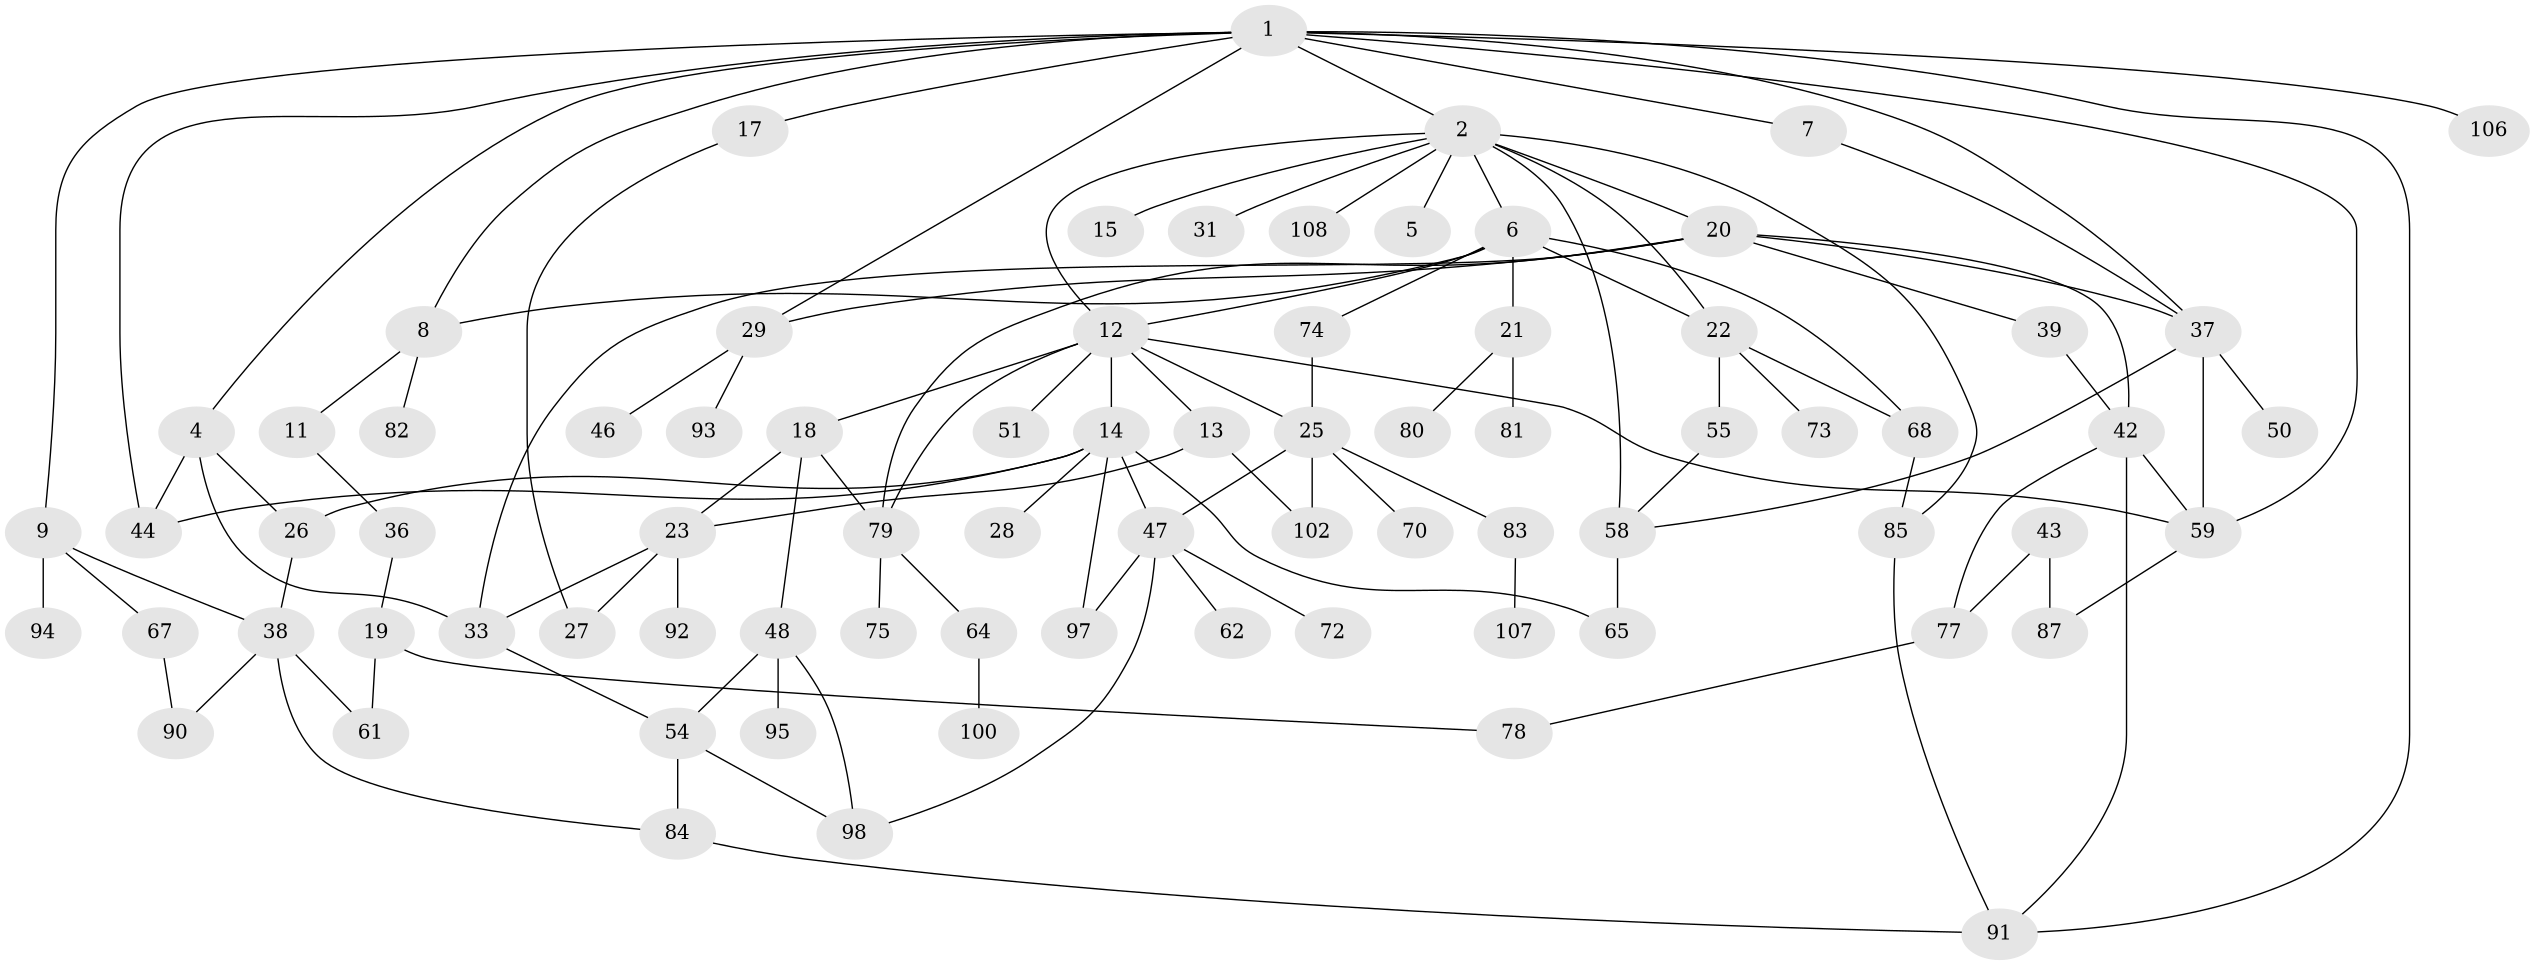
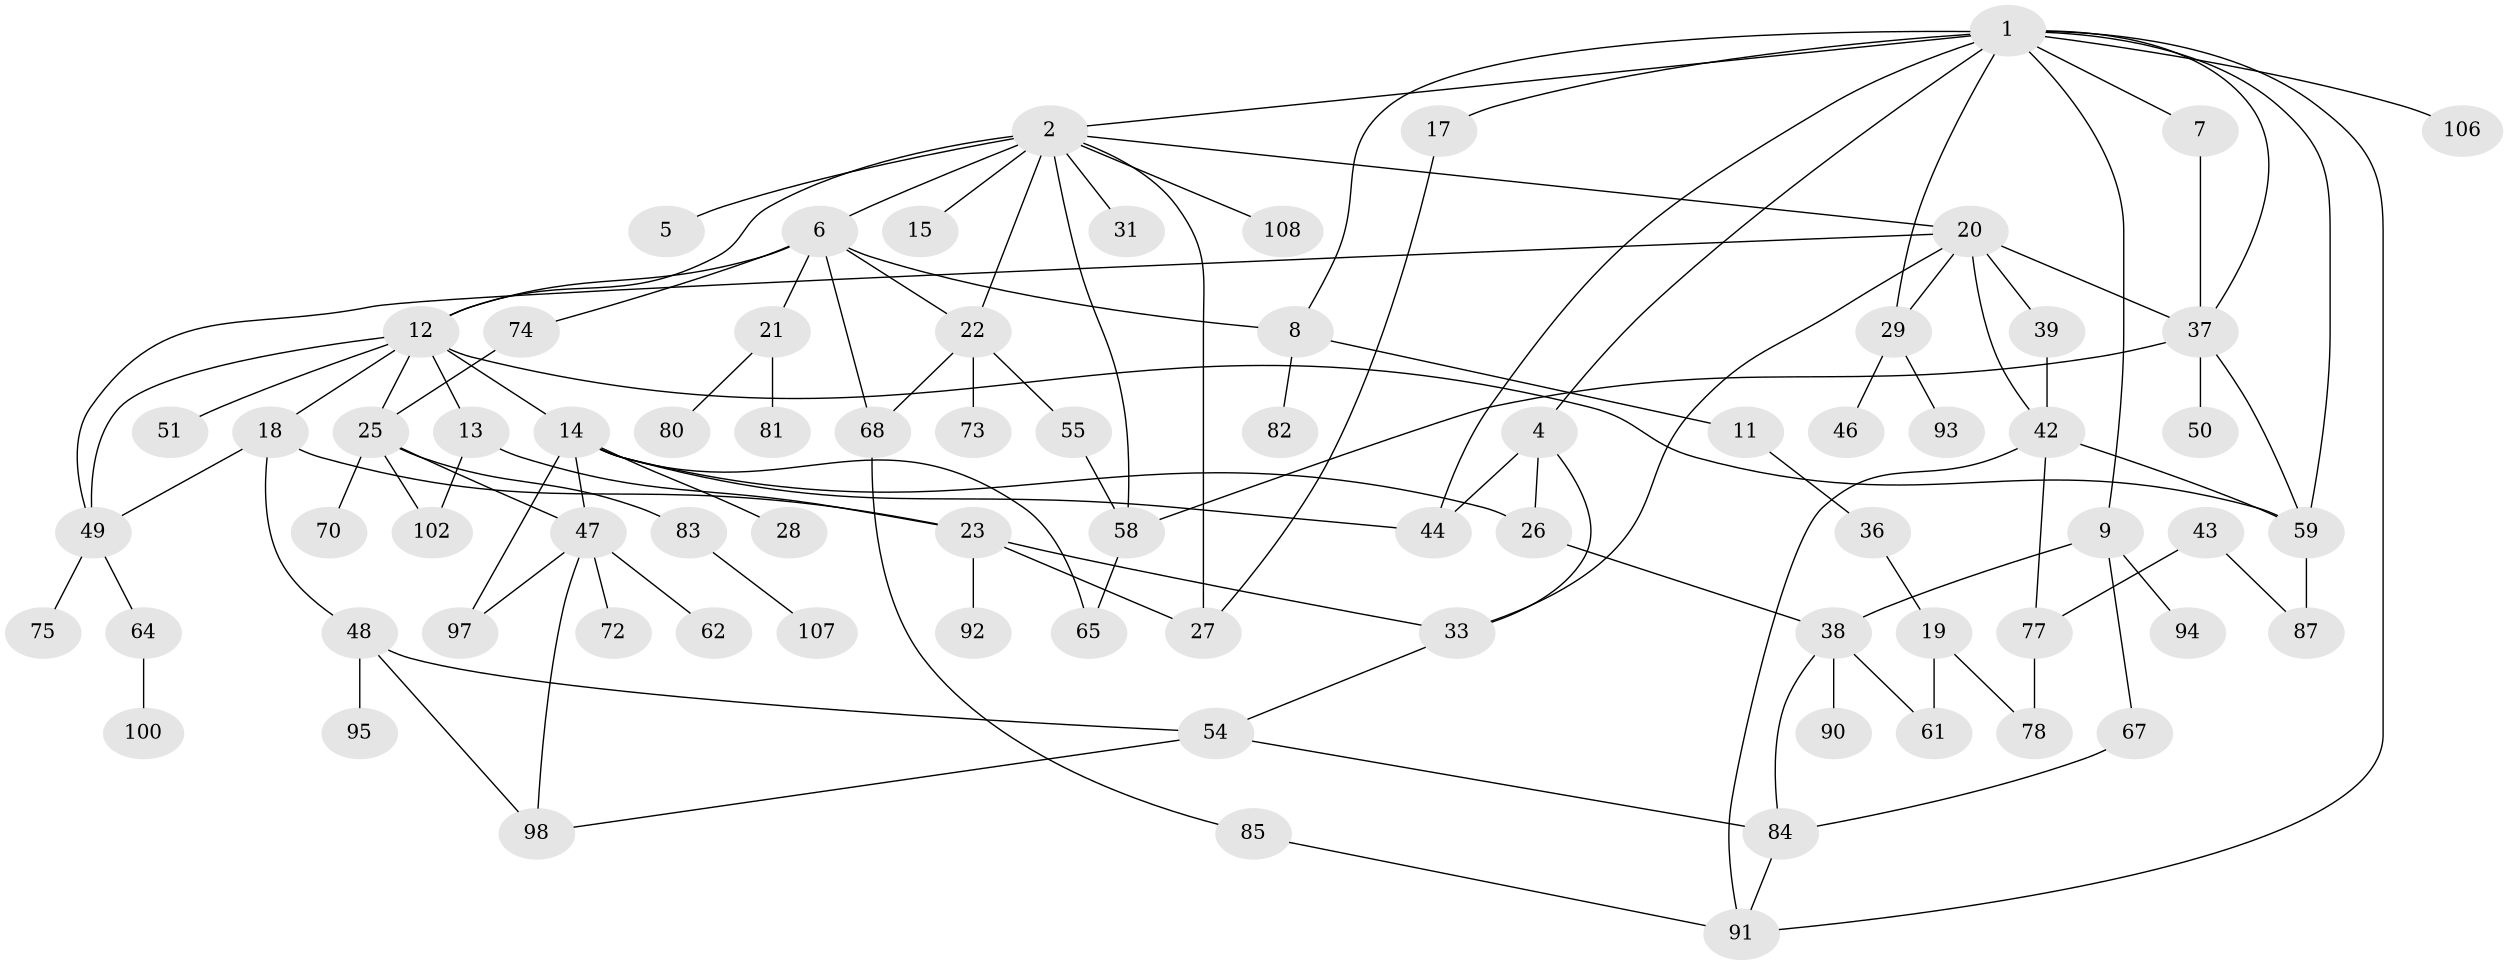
edge "2" -- "85": now "2" -- "27"
node "79": label "79" -> "49"
edge "67" -- "90": now "67" -- "84"
